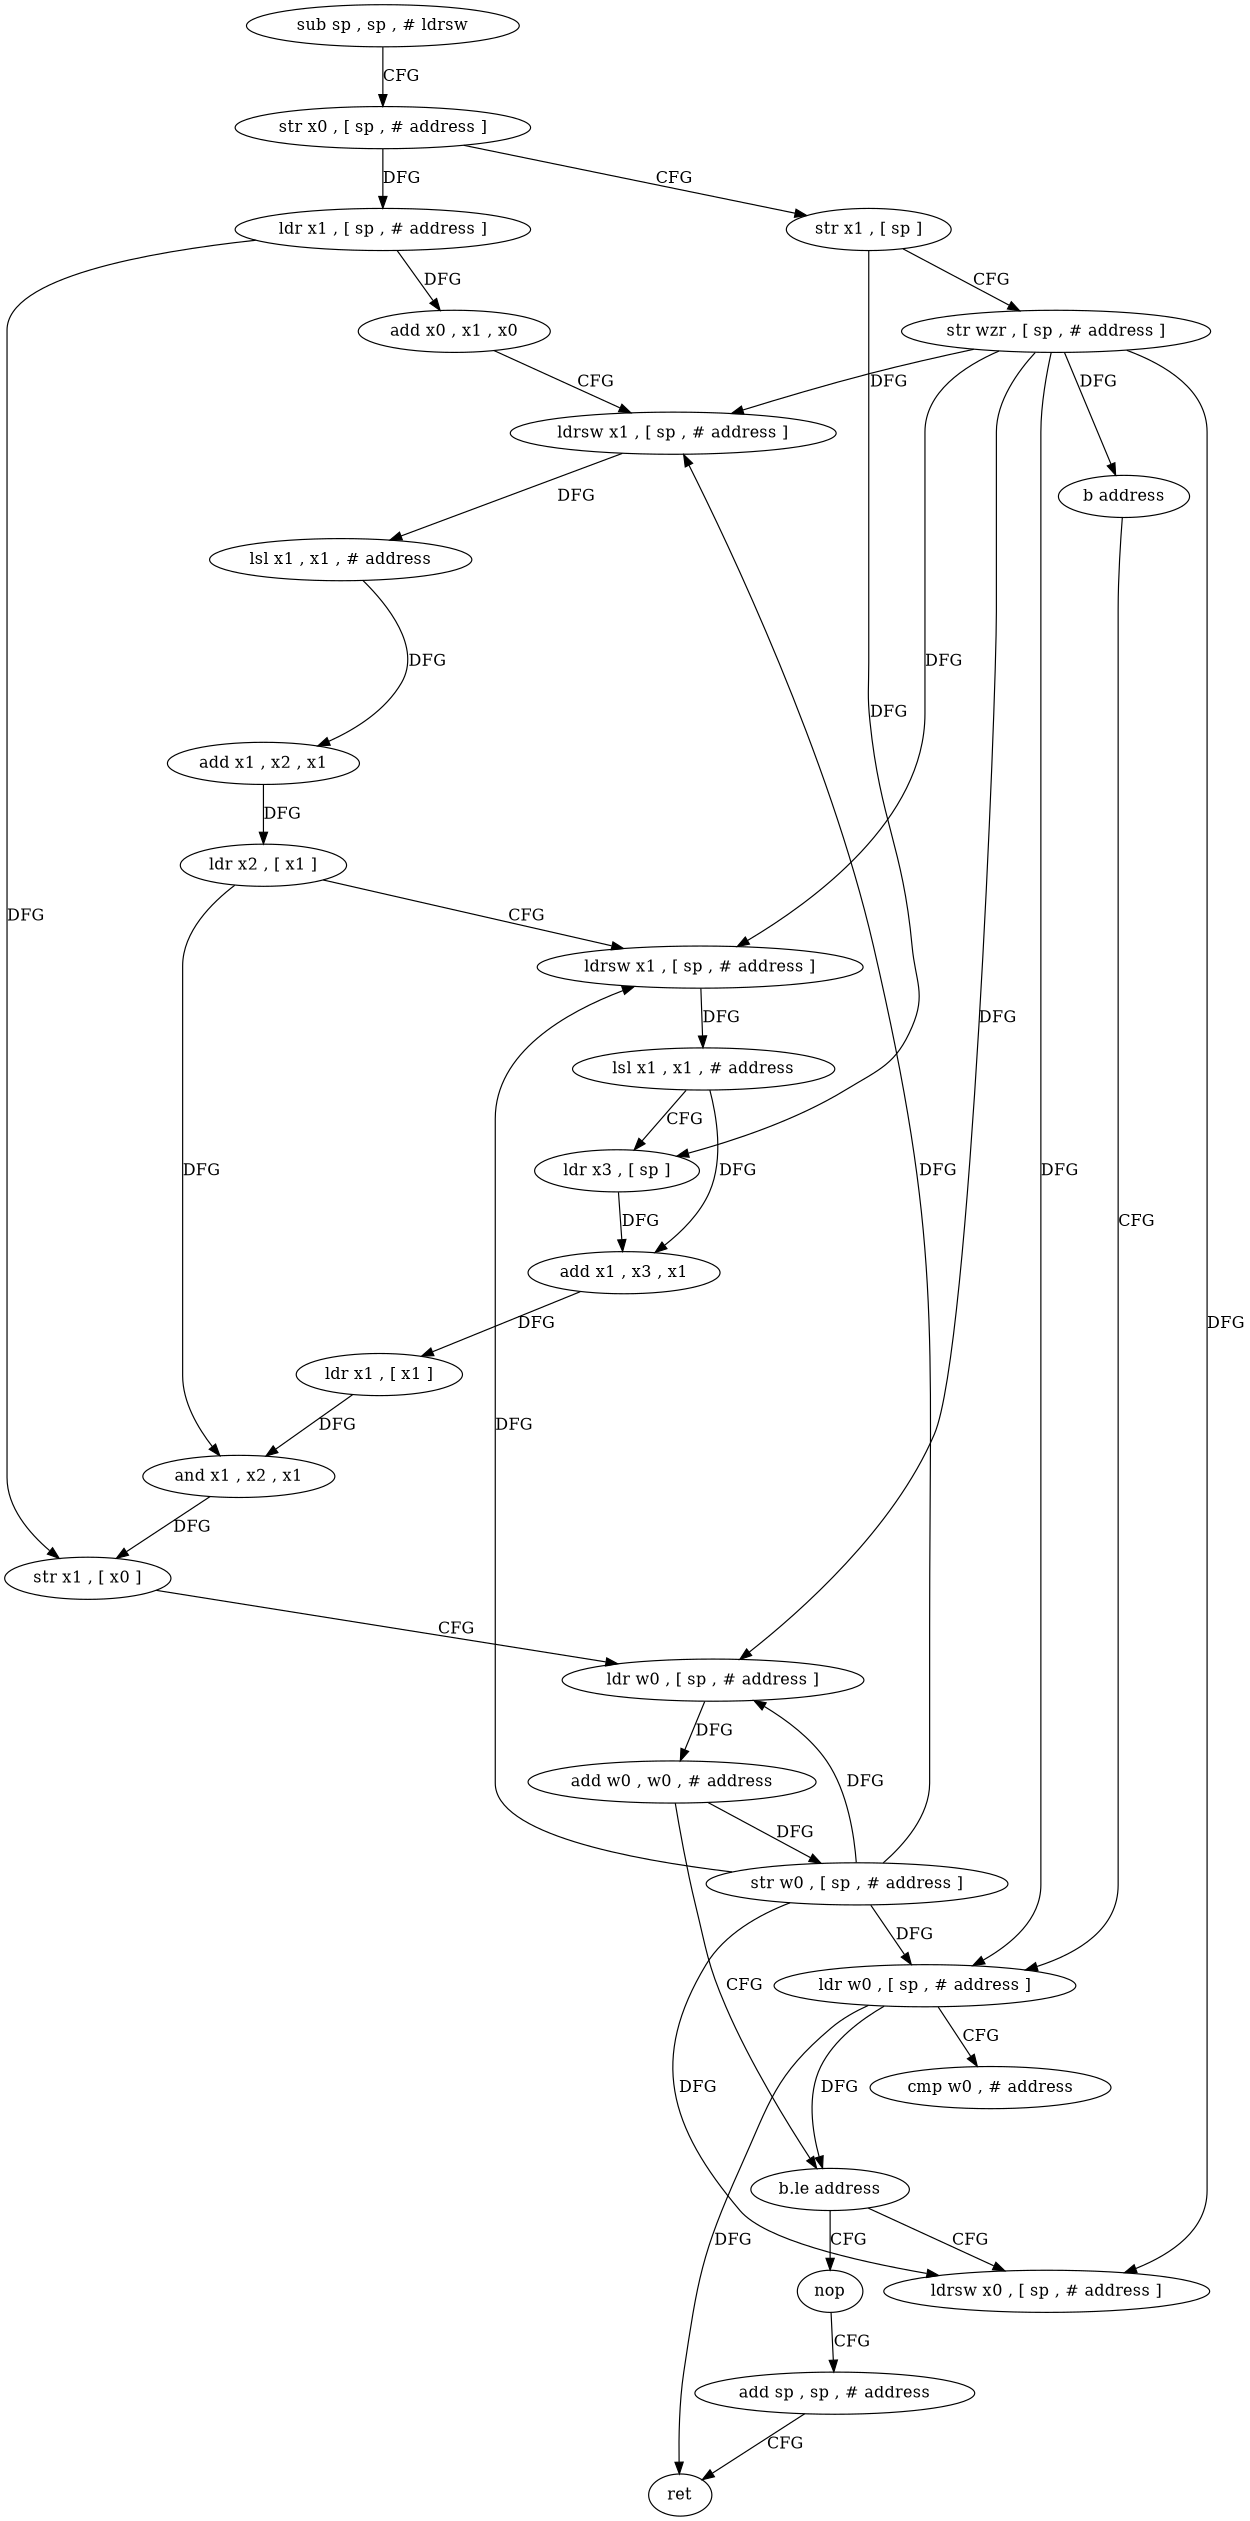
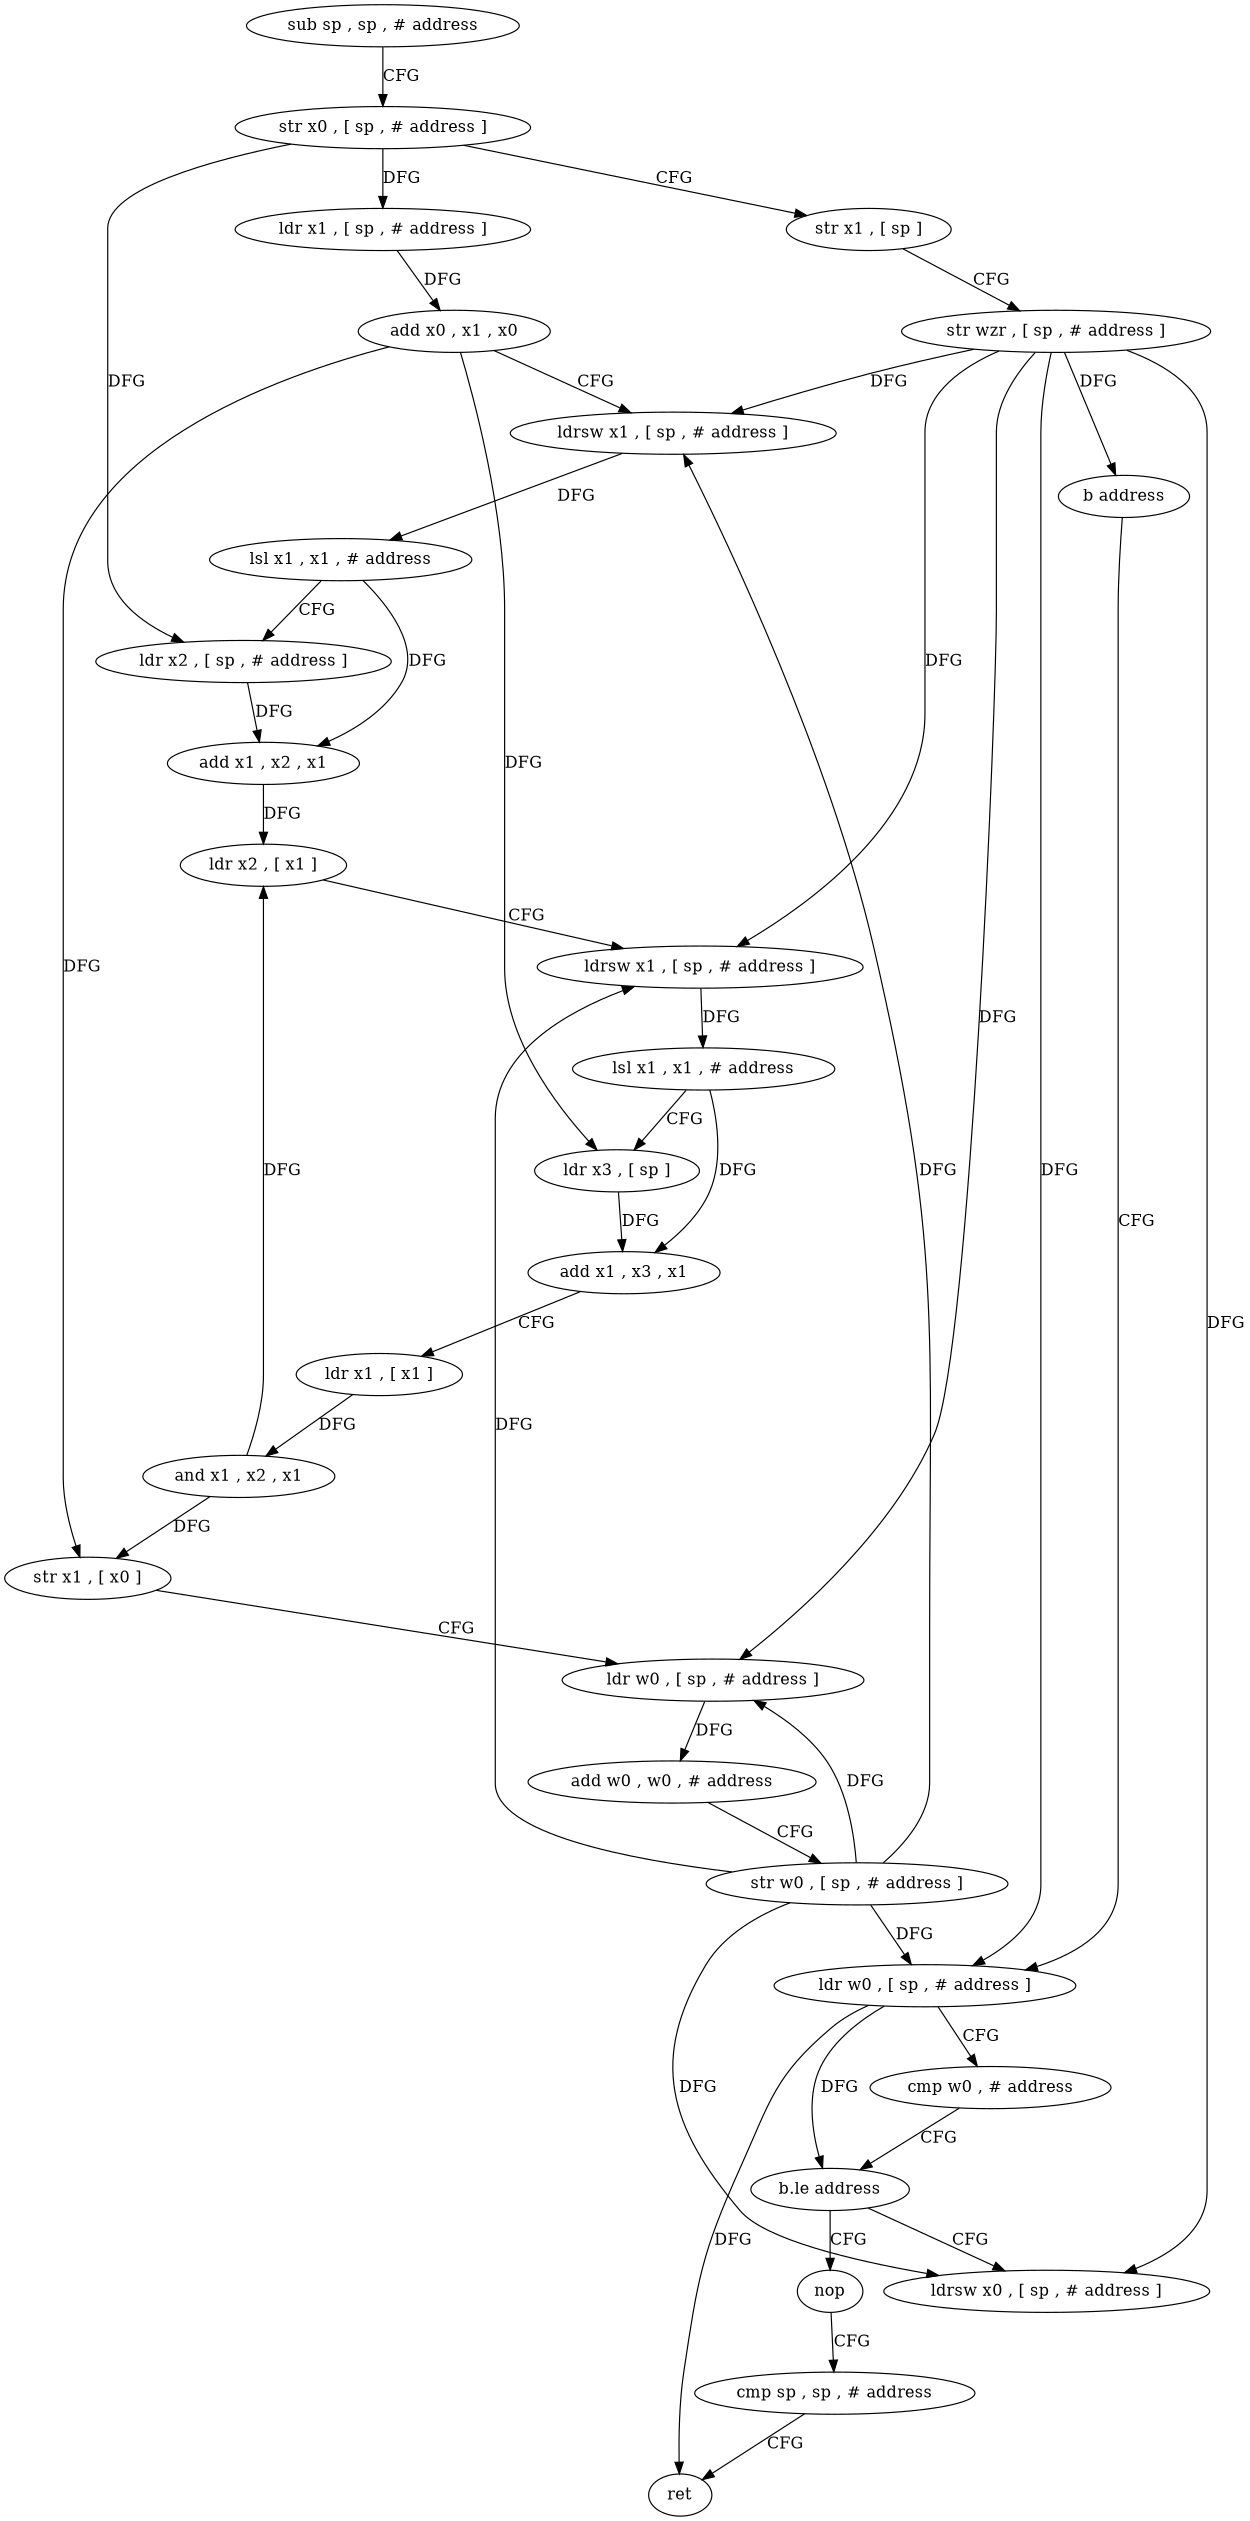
node "sub sp , sp , # ldrsw": label "sub sp , sp , # ldrsw" -> "sub sp , sp , # address"
node "ldr x2 , [ sp , # address ]": added
edge "str x1 , [ sp ]" -> "ldr x3 , [ sp ]": now "add x0 , x1 , x0" -> "ldr x3 , [ sp ]"
edge "ldr x1 , [ sp , # address ]" -> "str x1 , [ x0 ]": now "add x0 , x1 , x0" -> "str x1 , [ x0 ]"
edge "ldr x2 , [ x1 ]" -> "and x1 , x2 , x1": reversed
edge "add x1 , x3 , x1" -> "ldr x1 , [ x1 ]": label "DFG" -> "CFG"
edge "add w0 , w0 , # address" -> "str w0 , [ sp , # address ]": label "DFG" -> "CFG"
edge "add w0 , w0 , # address" -> "b.le address": now "cmp w0 , # address" -> "b.le address"
node "add sp , sp , # address": label "add sp , sp , # address" -> "cmp sp , sp , # address"
